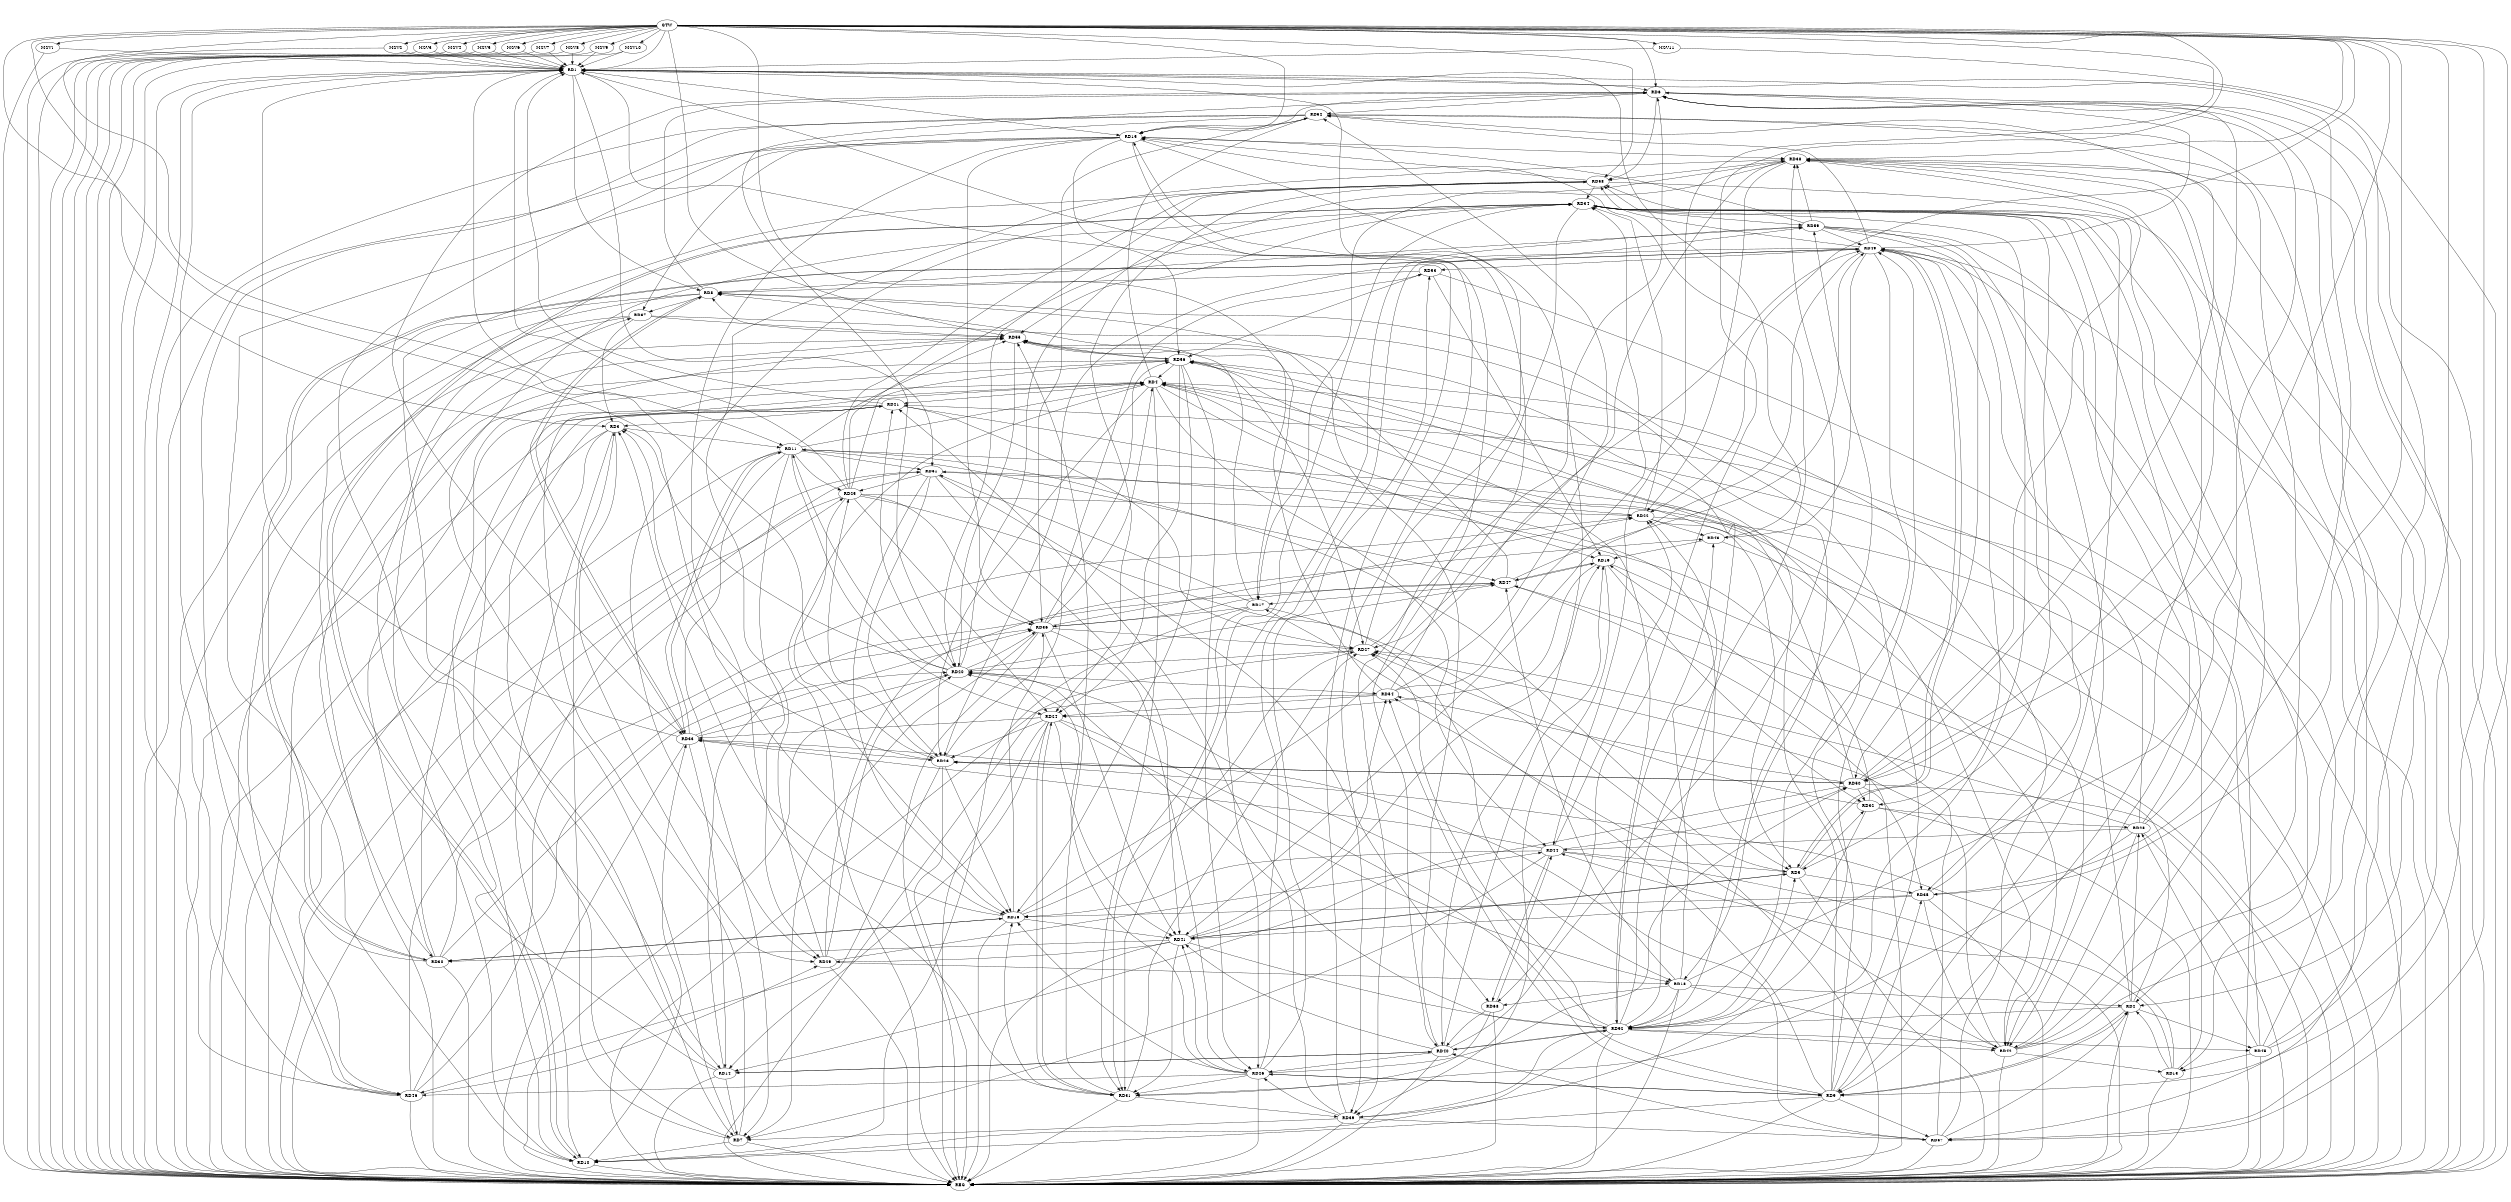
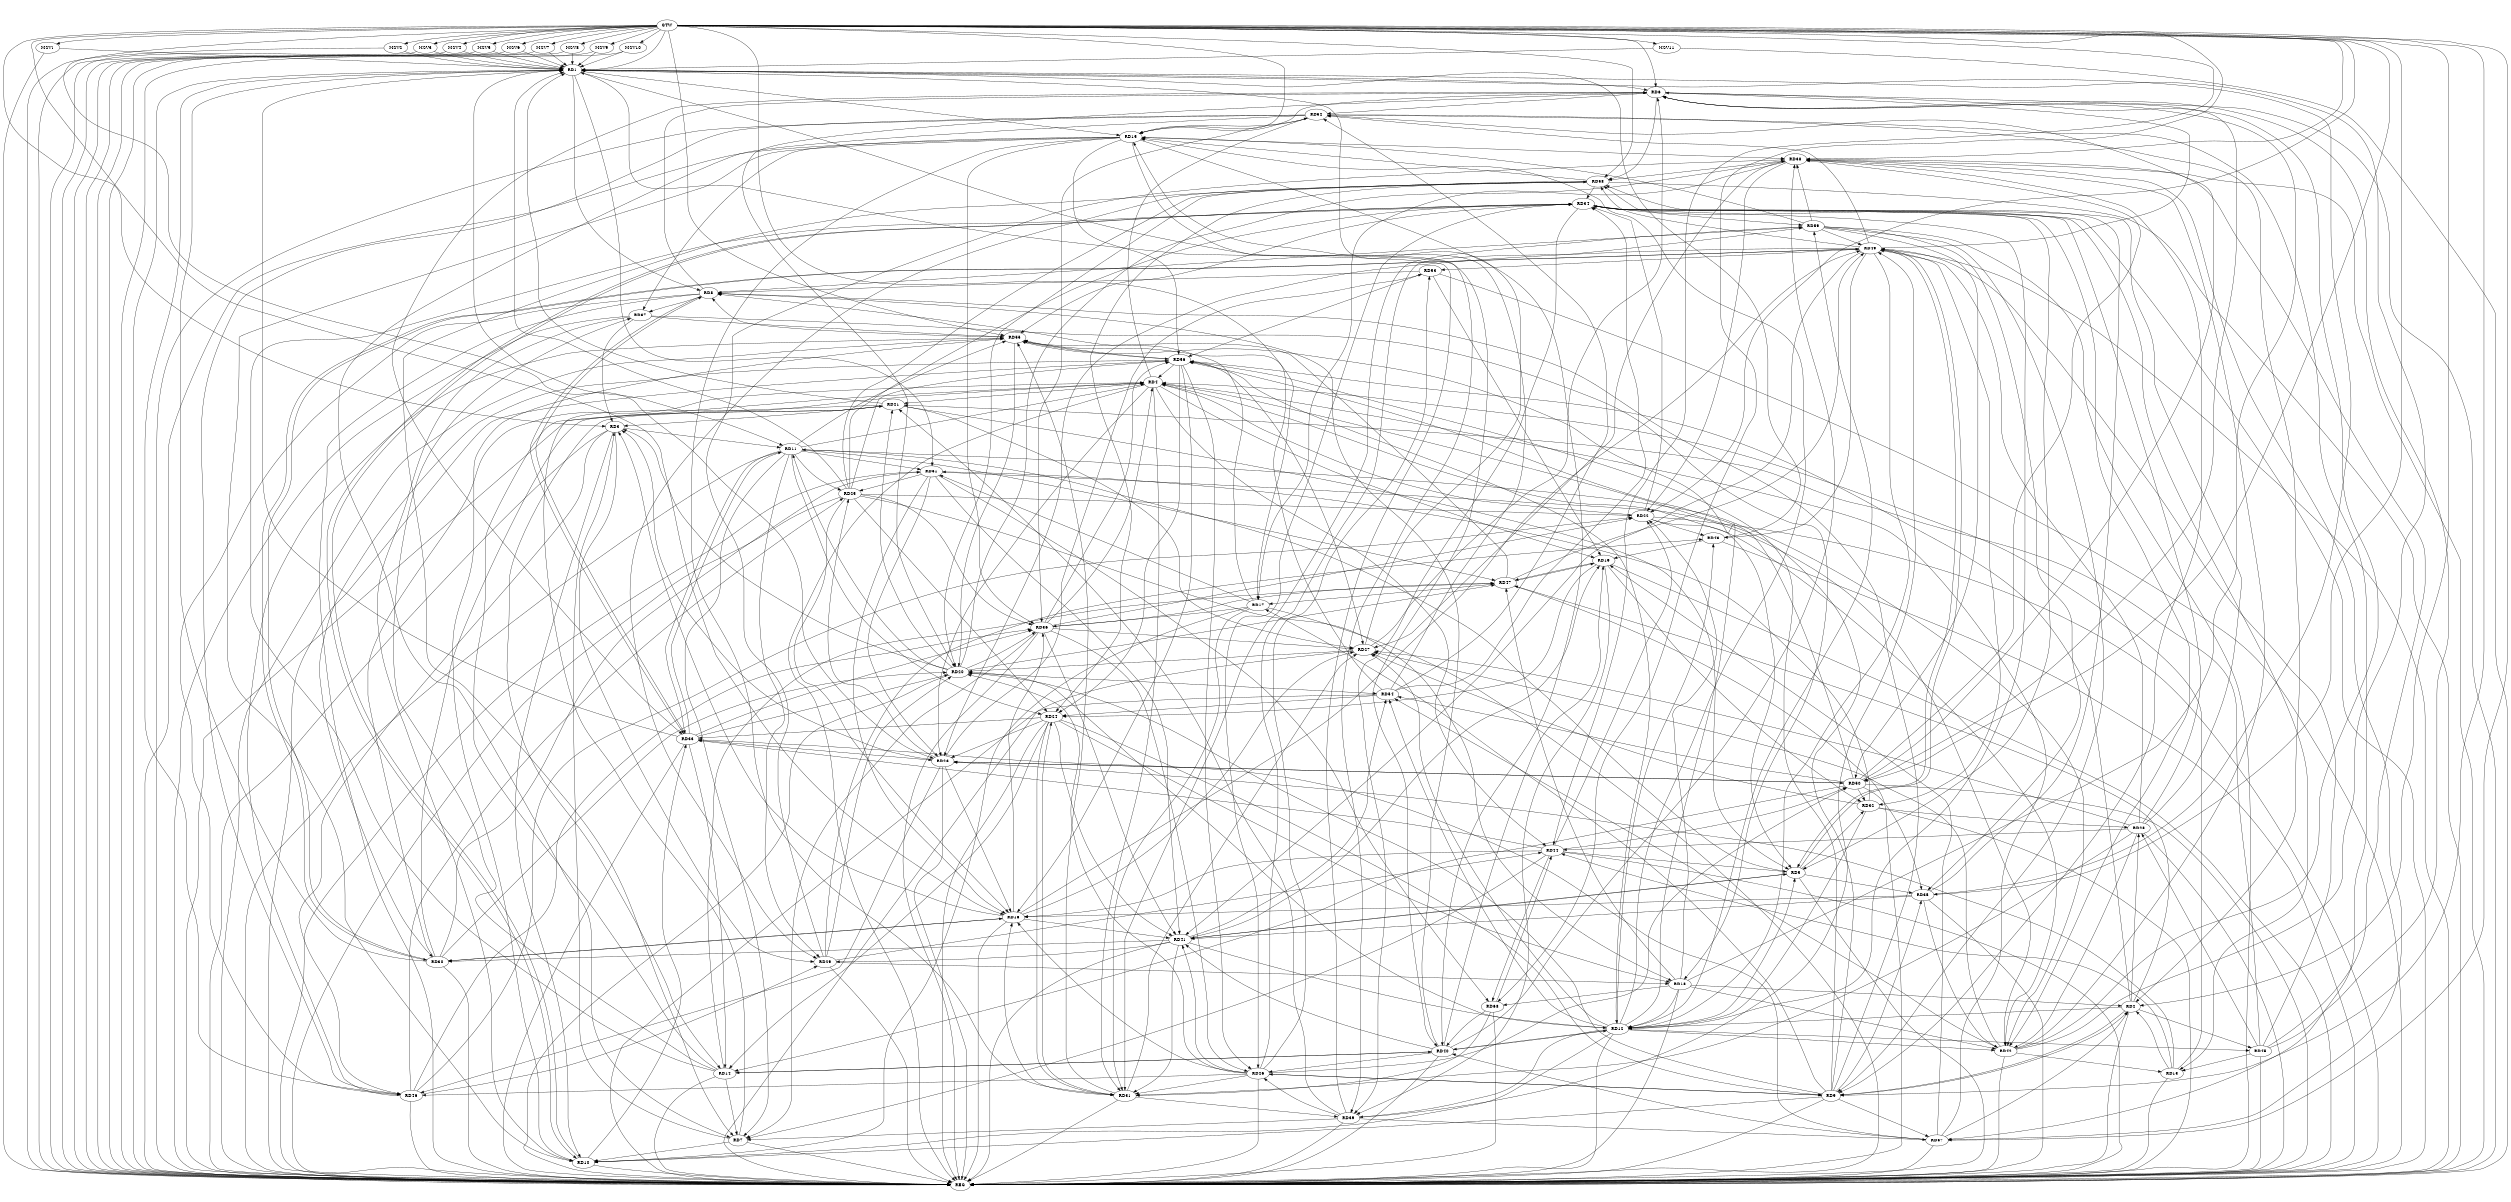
edge "RD7" -> "RD34": now "RD14" -> "RD34"
node "RD92": label "RD92" -> "RD12"
